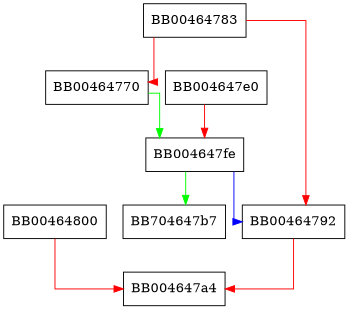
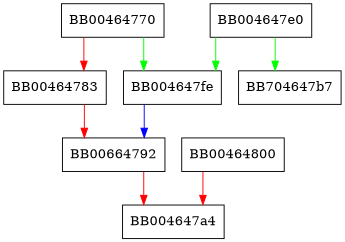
edge "BB00464783" -> "BB00464770": reversed
edge "BB004647e0" -> "BB004647fe": color red -> green
edge "BB004647fe" -> "BB704647b7": now "BB004647e0" -> "BB704647b7"
node "BB00464792": label "BB00464792" -> "BB00664792"
